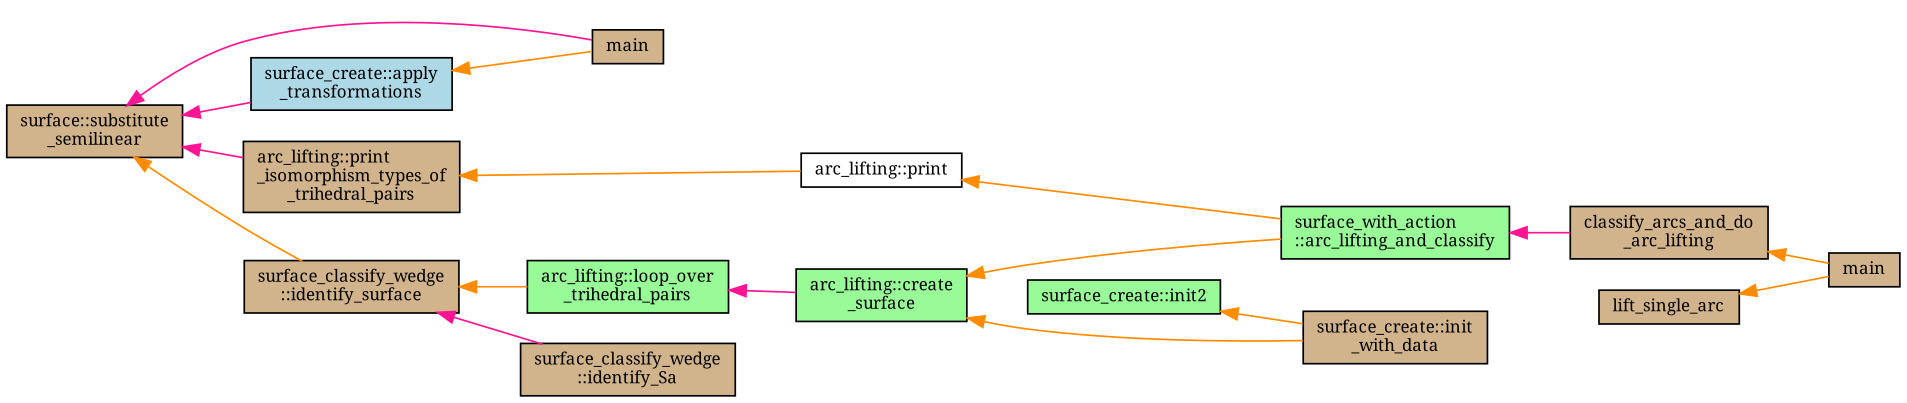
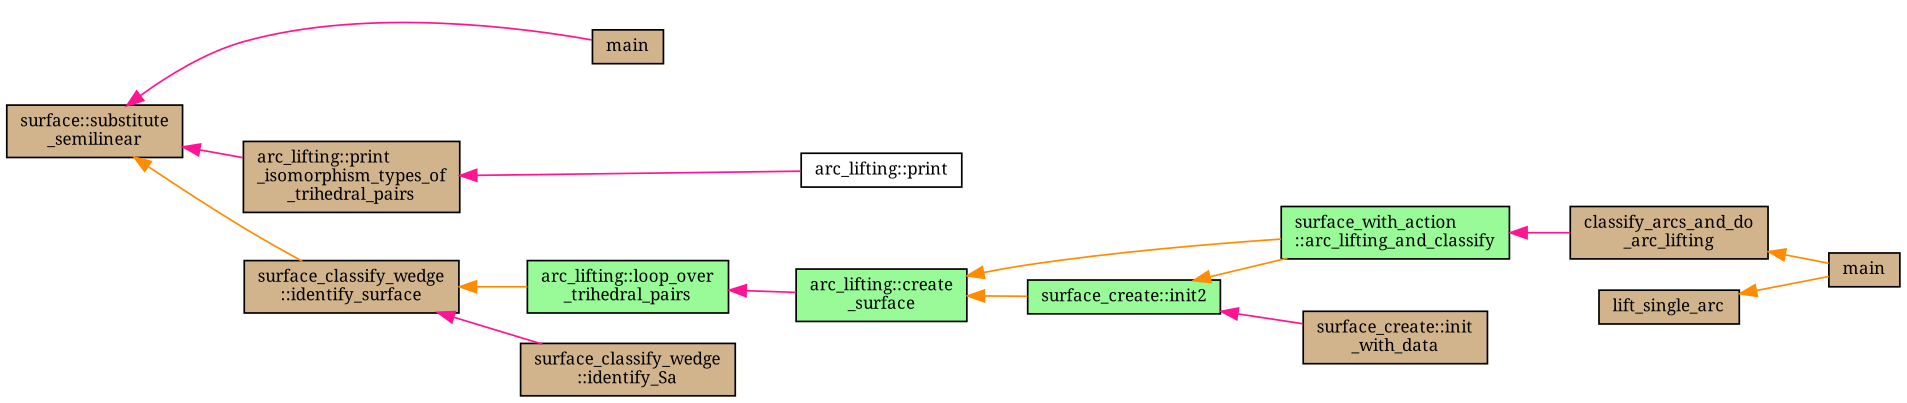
node "surface_create::apply _transformations": removed
edge "arc_lifting::print" -> "arc_lifting::print _isomorphism_types_of _trihedral_pairs": color darkorange -> deeppink
edge "surface_with_action ::arc_lifting_and_classify" -> "arc_lifting::print": now "surface_with_action ::arc_lifting_and_classify" -> "surface_create::init2"
edge "surface_create::init _with_data" -> "surface_create::init2": color darkorange -> deeppink
edge "surface_create::init _with_data" -> "arc_lifting::create _surface": now "surface_create::init2" -> "arc_lifting::create _surface"
